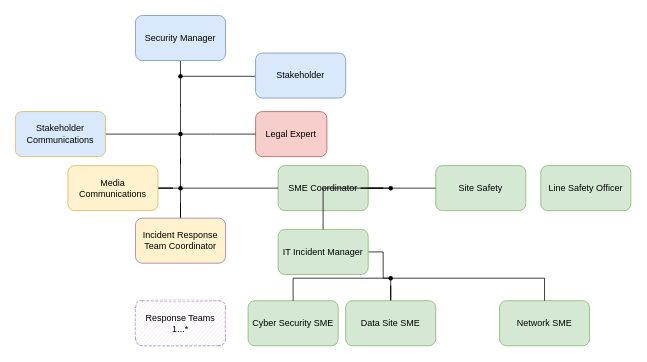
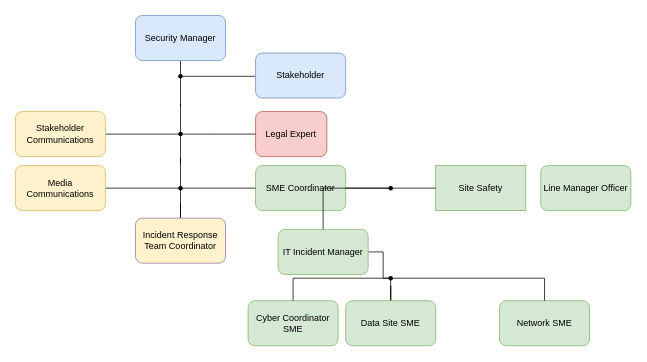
node "Stakeholder Communications": fillcolor #dae8fc -> #fff2cc
node "Media Communications": moved (113, 188) -> (60, 188)
node "SME Coordinator": moved (323, 188) -> (300, 188)
node "Site Safety": shape rounded rectangle -> rectangle
node "Line Safety Officer": label "Line Safety Officer" -> "Line Manager Officer"
node "Response Teams 1...*": removed
node "Cyber Security SME": label "Cyber Security SME" -> "Cyber Coordinator SME"
